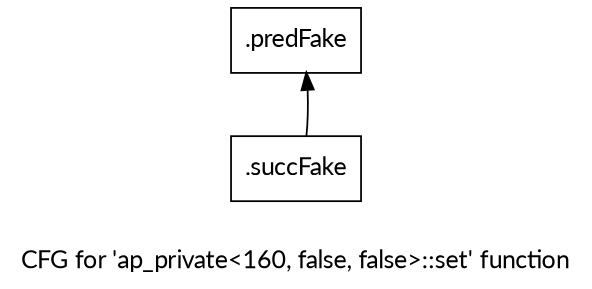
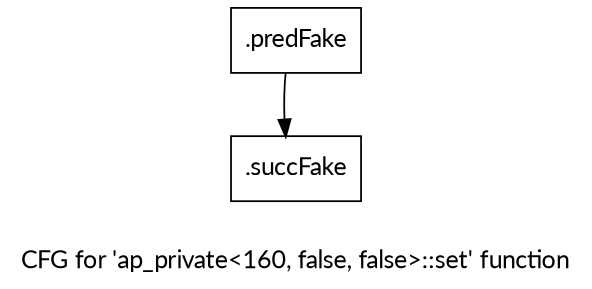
edge ".succFake" -> ".predFake": reversed
